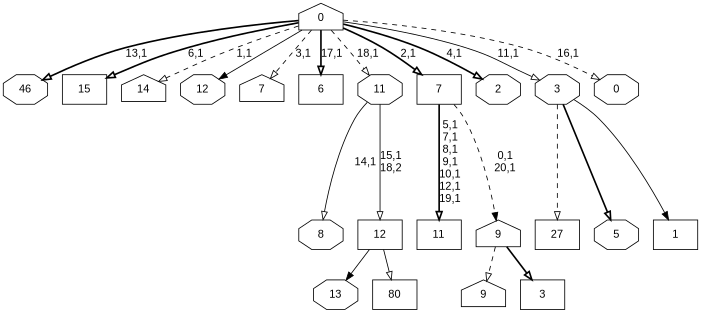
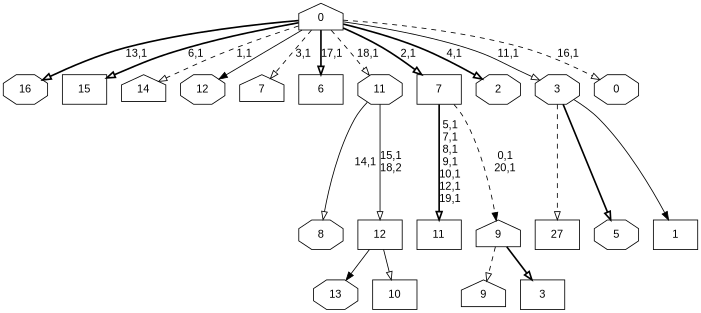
node "46": label "46" -> "16"
node "80": label "80" -> "10"
